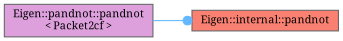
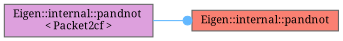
node "Eigen::pandnot::pandnot < Packet2cf >": label "Eigen::pandnot::pandnot < Packet2cf >" -> "Eigen::internal::pandnot < Packet2cf >"
